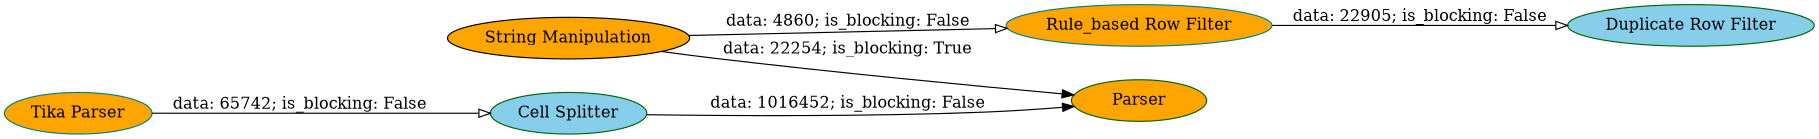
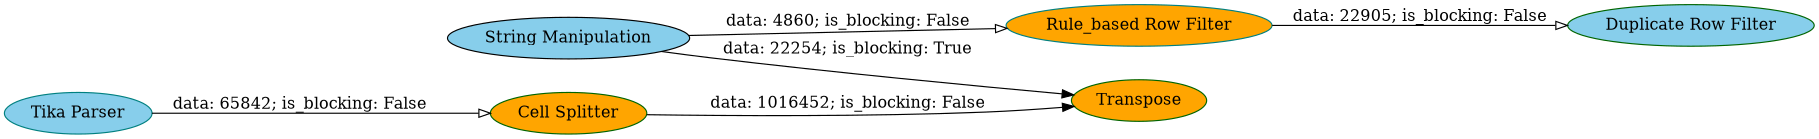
node "String Manipulation": fillcolor orange -> skyblue
node "Parser": label "Parser" -> "Transpose"
edge "Tika Parser" -> "Cell Splitter": label "data: 65742; is_blocking: False" -> "data: 65842; is_blocking: False"
node "Tika Parser": fillcolor orange -> skyblue
node "Cell Splitter": fillcolor skyblue -> orange
